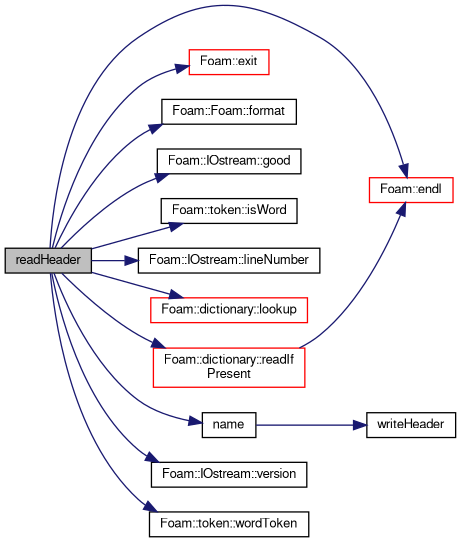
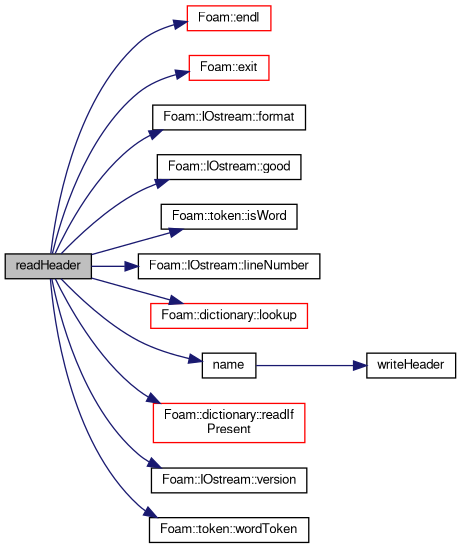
node "Foam::Foam::format": label "Foam::Foam::format" -> "Foam::IOstream::format"
edge "Foam::dictionary::readIf Present" -> "Foam::endl": removed
